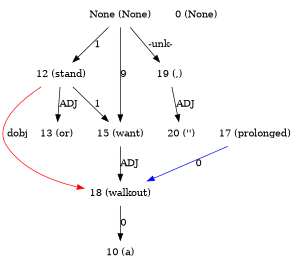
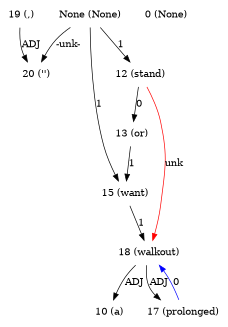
edge "None (None)" -> "19 (,)": now "None (None)" -> "20 ('')"
edge "None (None)" -> "15 (want)": label "9" -> "1"
edge "12 (stand)" -> "15 (want)": now "13 (or)" -> "15 (want)"
edge "12 (stand)" -> "13 (or)": label "ADJ" -> "0"
edge "12 (stand)" -> "18 (walkout)": label "dobj" -> "unk"
edge "15 (want)" -> "18 (walkout)": label "ADJ" -> "1"
edge "18 (walkout)" -> "10 (a)": label "0" -> "ADJ"
edge "18 (walkout)" -> "17 (prolonged)": added, label "ADJ"
